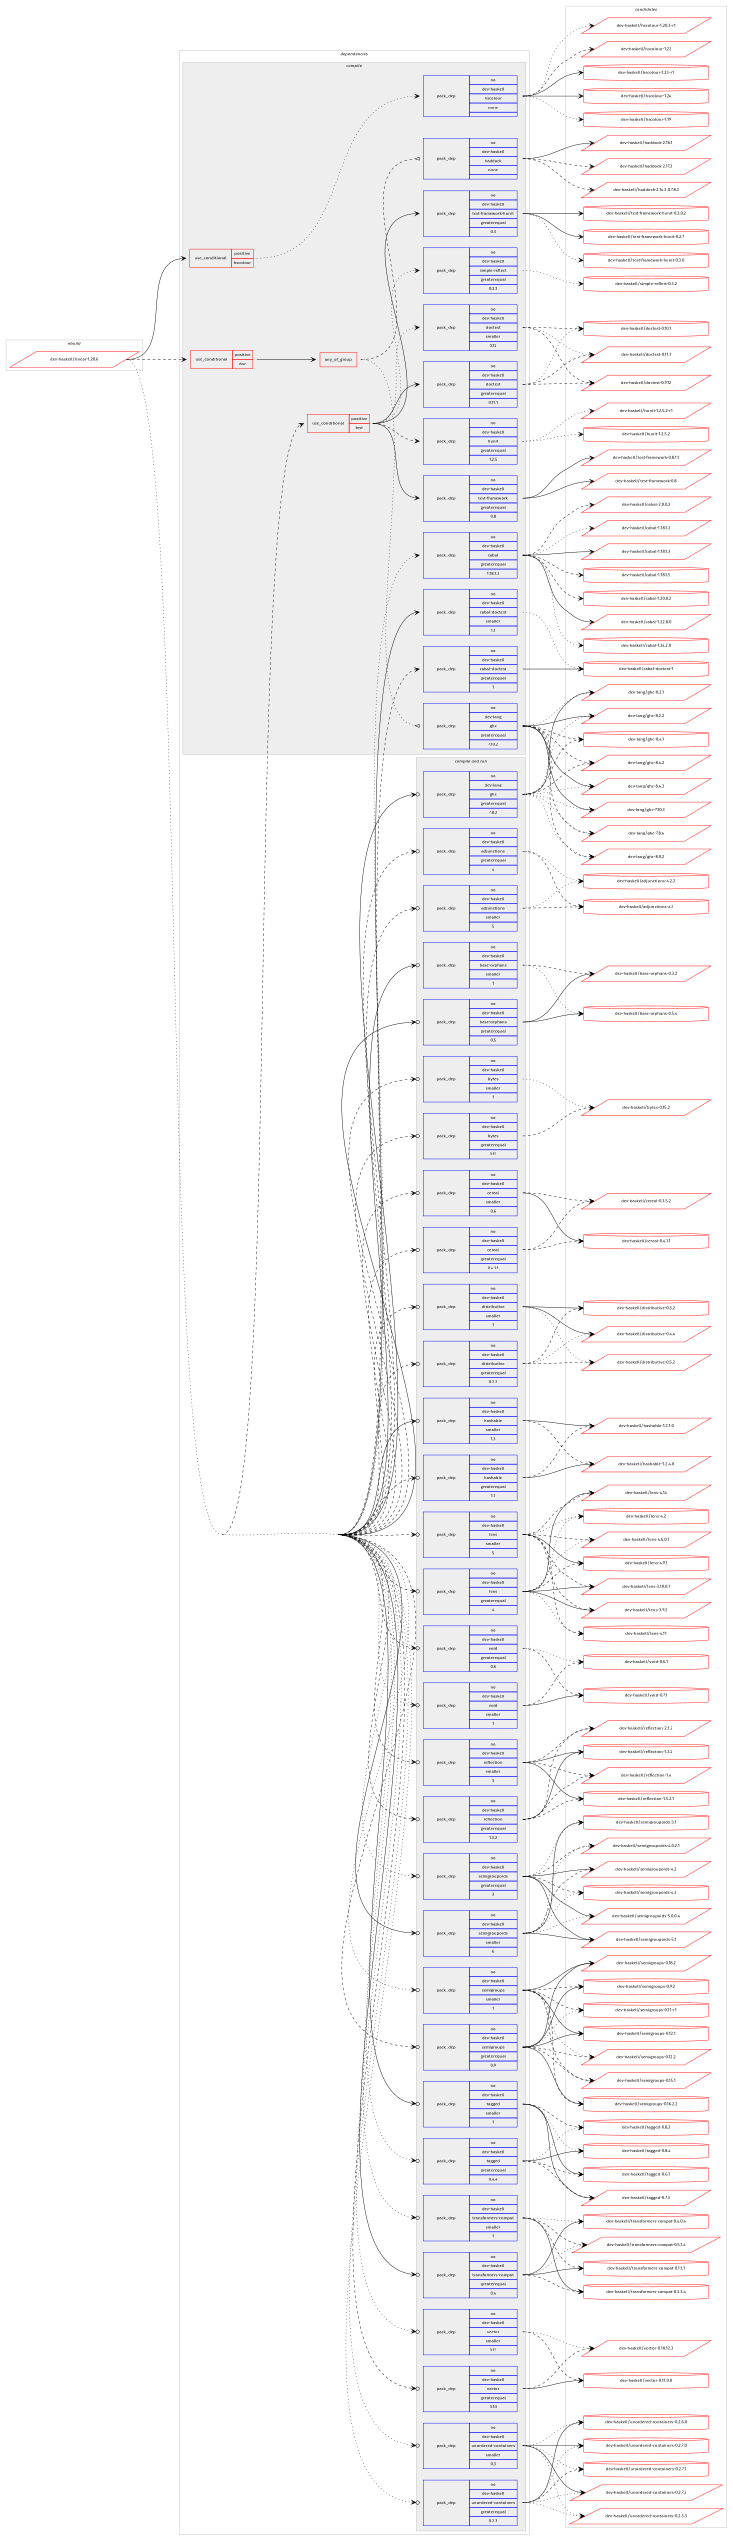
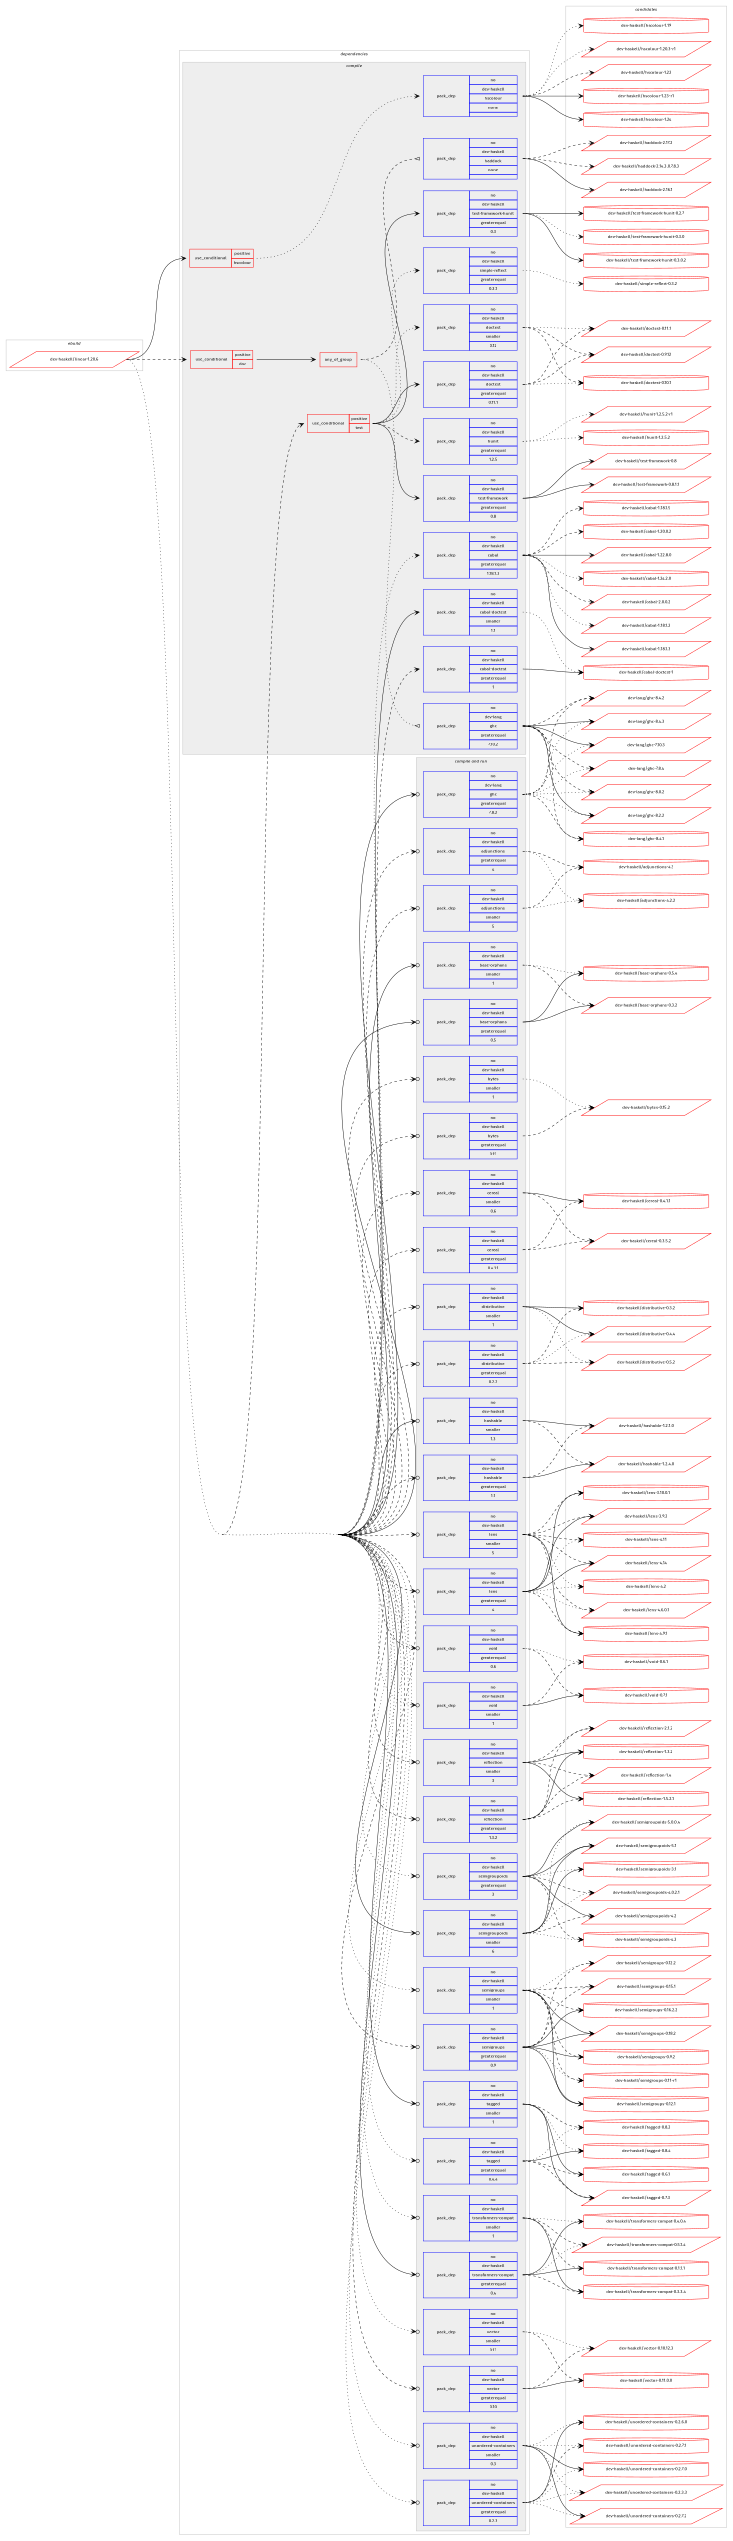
node "dev-lang/ghc-8.2.1": removed
node "dev-haskell/lens-3.10.0.1": shape parallelogram -> cylinder
